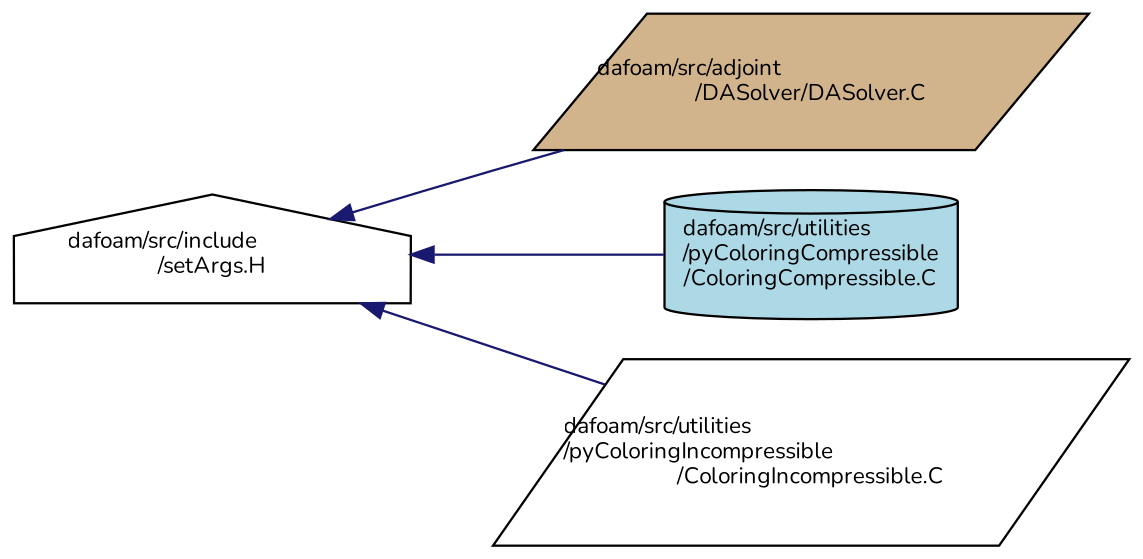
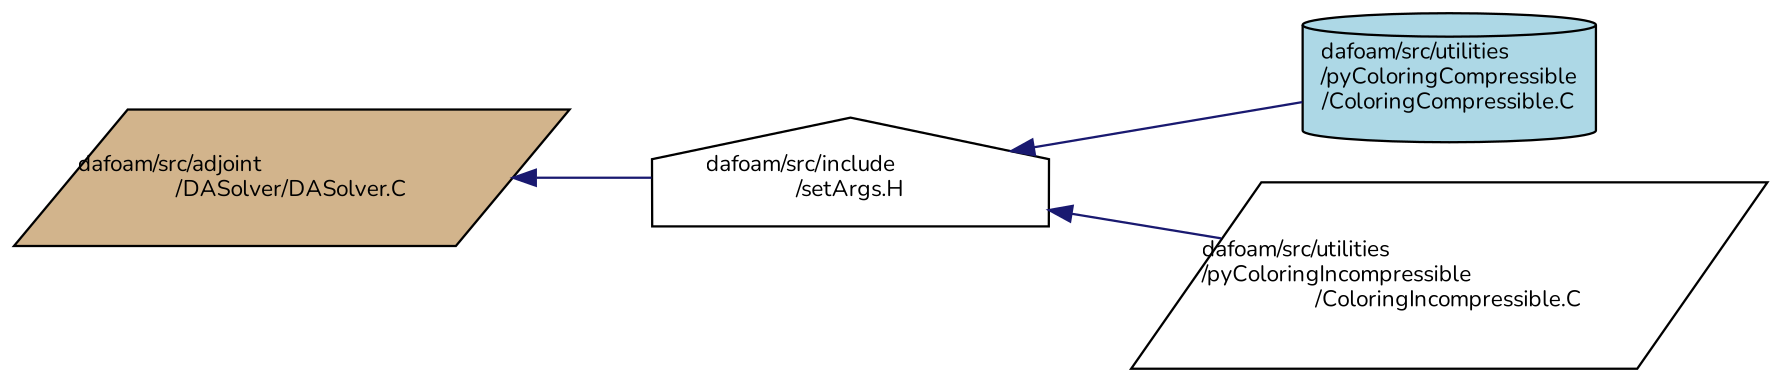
edge "dafoam/src/adjoint /DASolver/DASolver.C" -> "dafoam/src/include /setArgs.H": reversed
